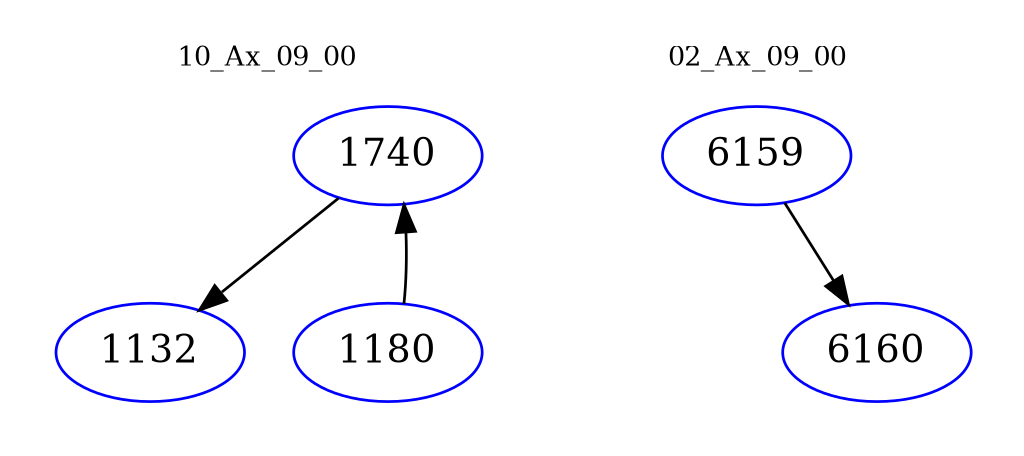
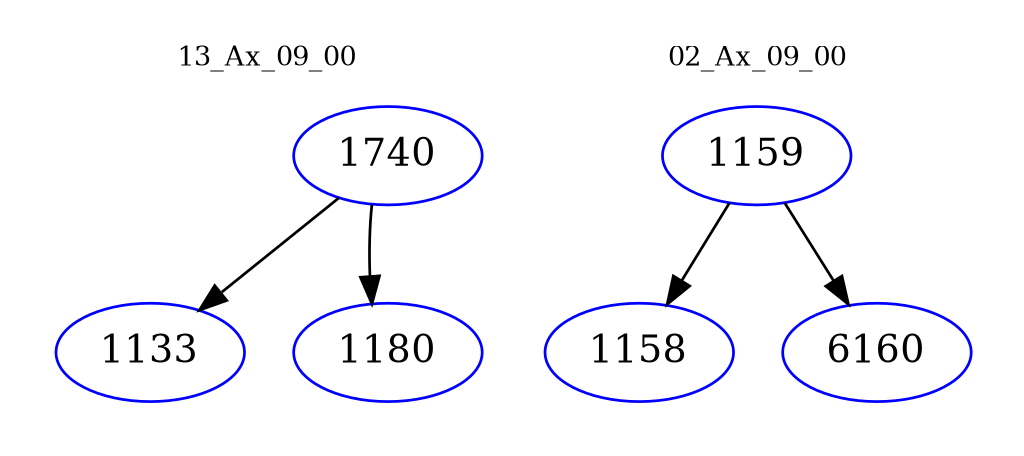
cluster "10_Ax_09_00": label "10_Ax_09_00" -> "13_Ax_09_00"
node "6159": label "6159" -> "1159"
edge "1180" -> "1740": reversed
node "1132": label "1132" -> "1133"
node "1158": added
